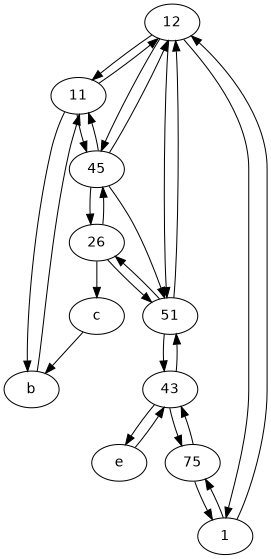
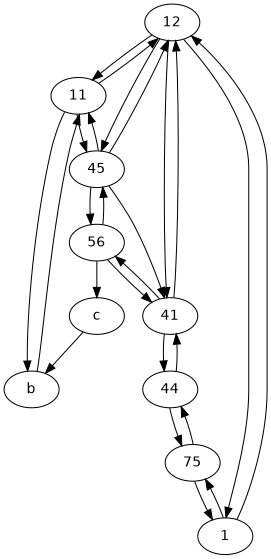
node "26": label "26" -> "56"
node "51": label "51" -> "41"
node "43": label "43" -> "44"
node "e": removed
